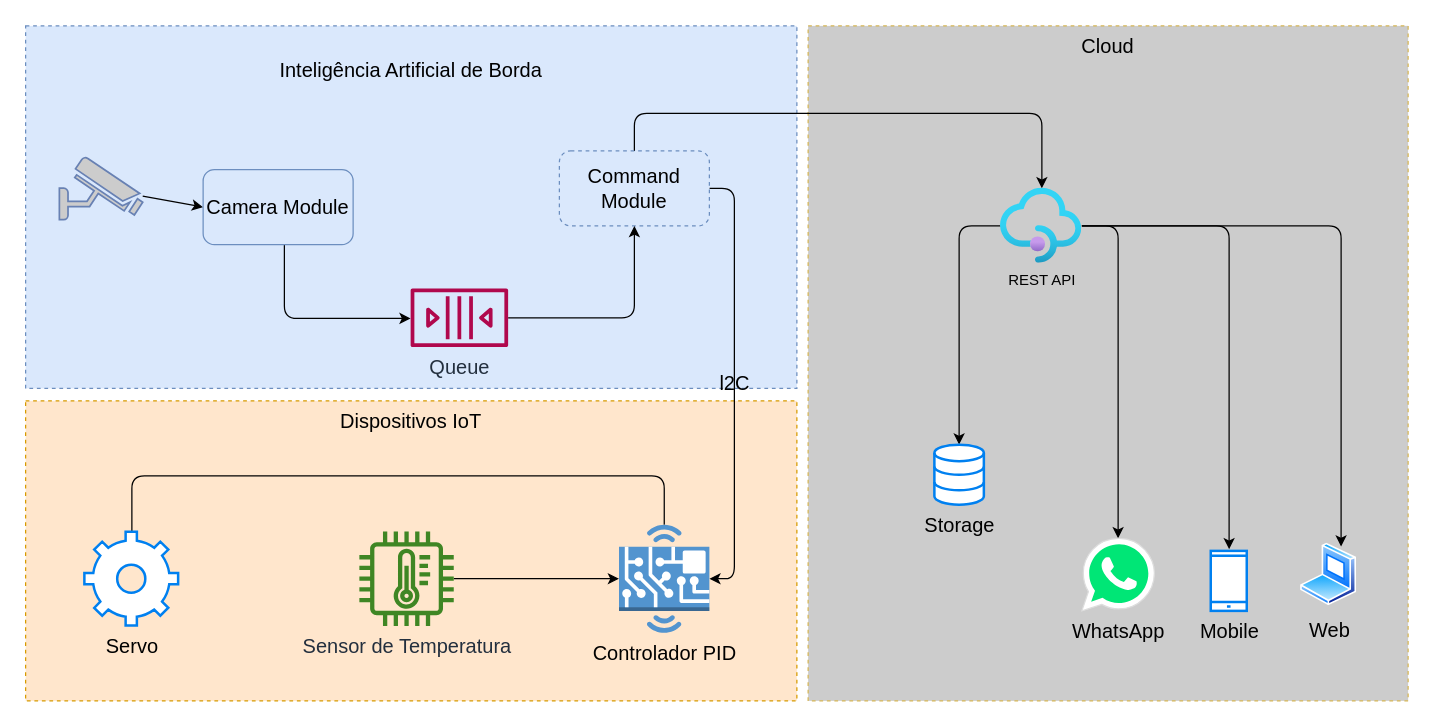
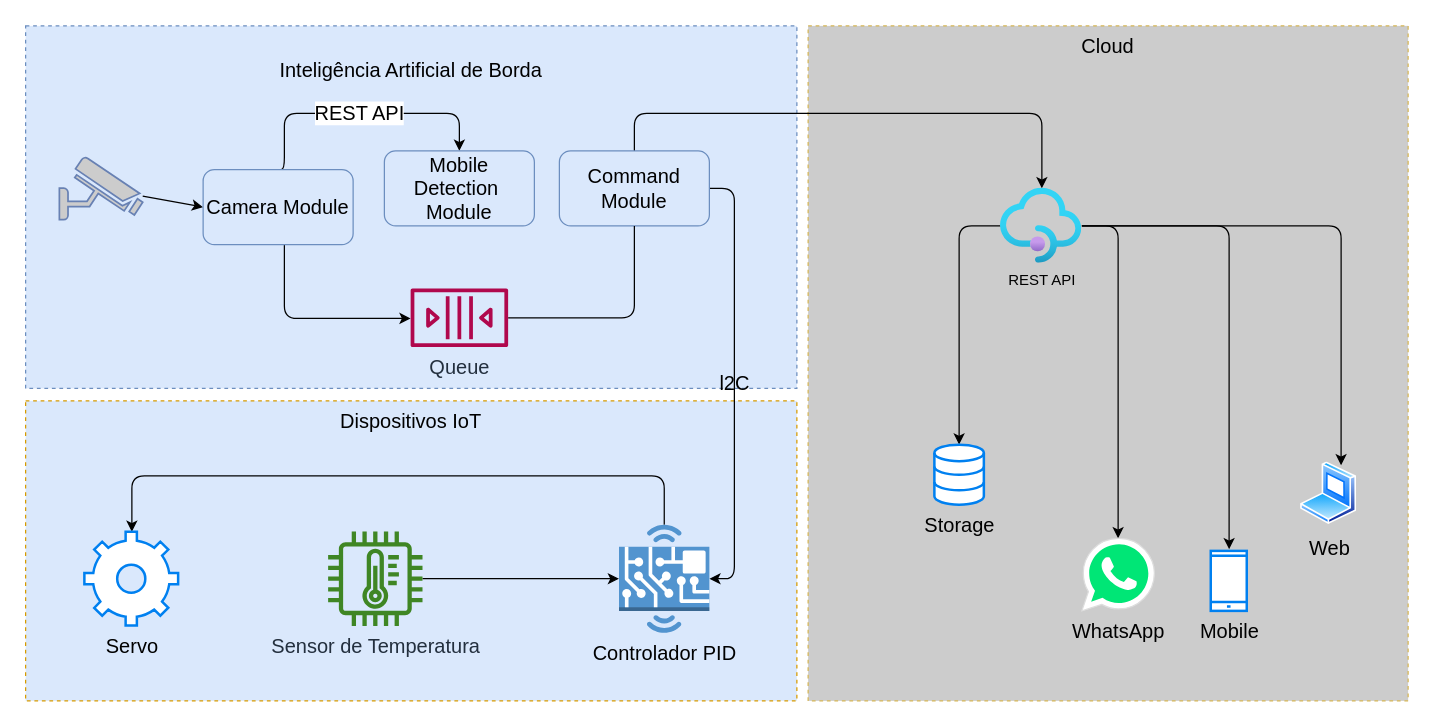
edge "Camera Module" -> "Mobile Detection Module": added, label "REST API"
node "Mobile Detection Module": added
node "Command Module": style dashed -> solid
edge "Queue" -> "Command Module": arrowhead classic -> none
node "Dispositivos IoT": fillcolor #ffe6cc -> #dae8fc
edge "Servo" -- "Controlador PID": arrowhead none -> classic
node "Web": moved (1329, 574) -> (1329, 493)
node "Sensor de Temperatura": moved (407, 578) -> (375, 578)
